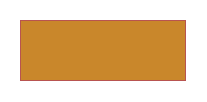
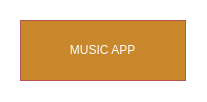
node "MUSIC APP": added
